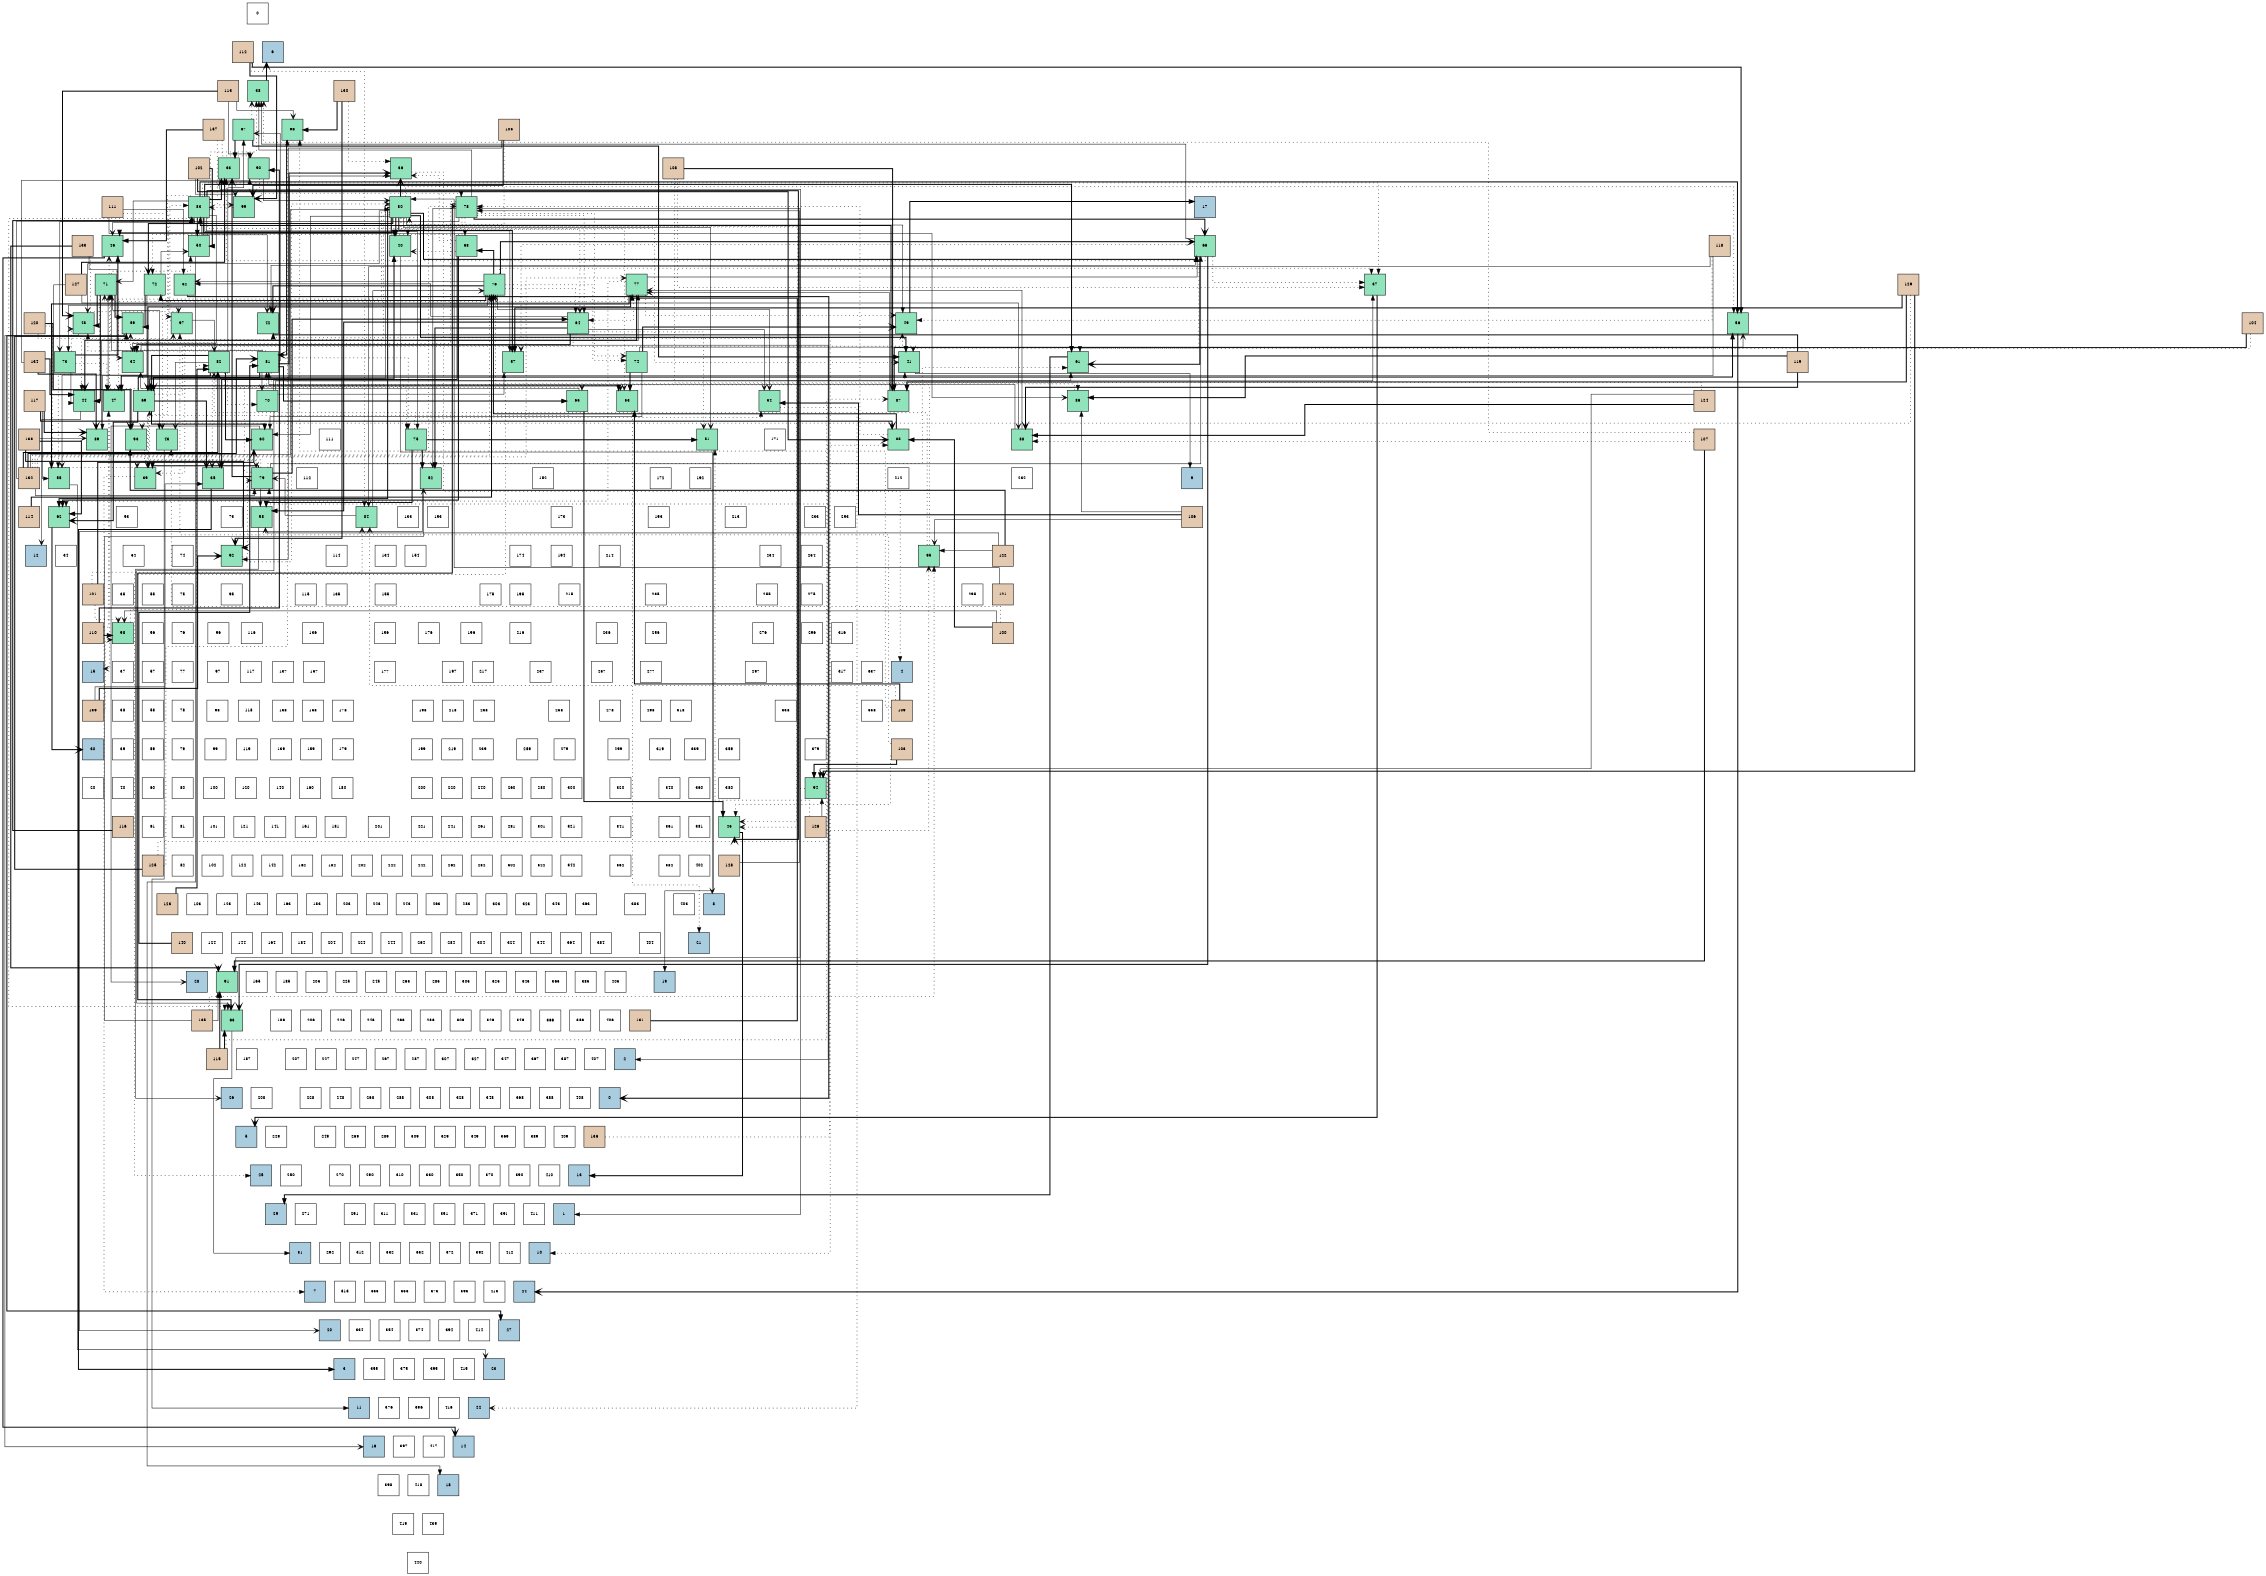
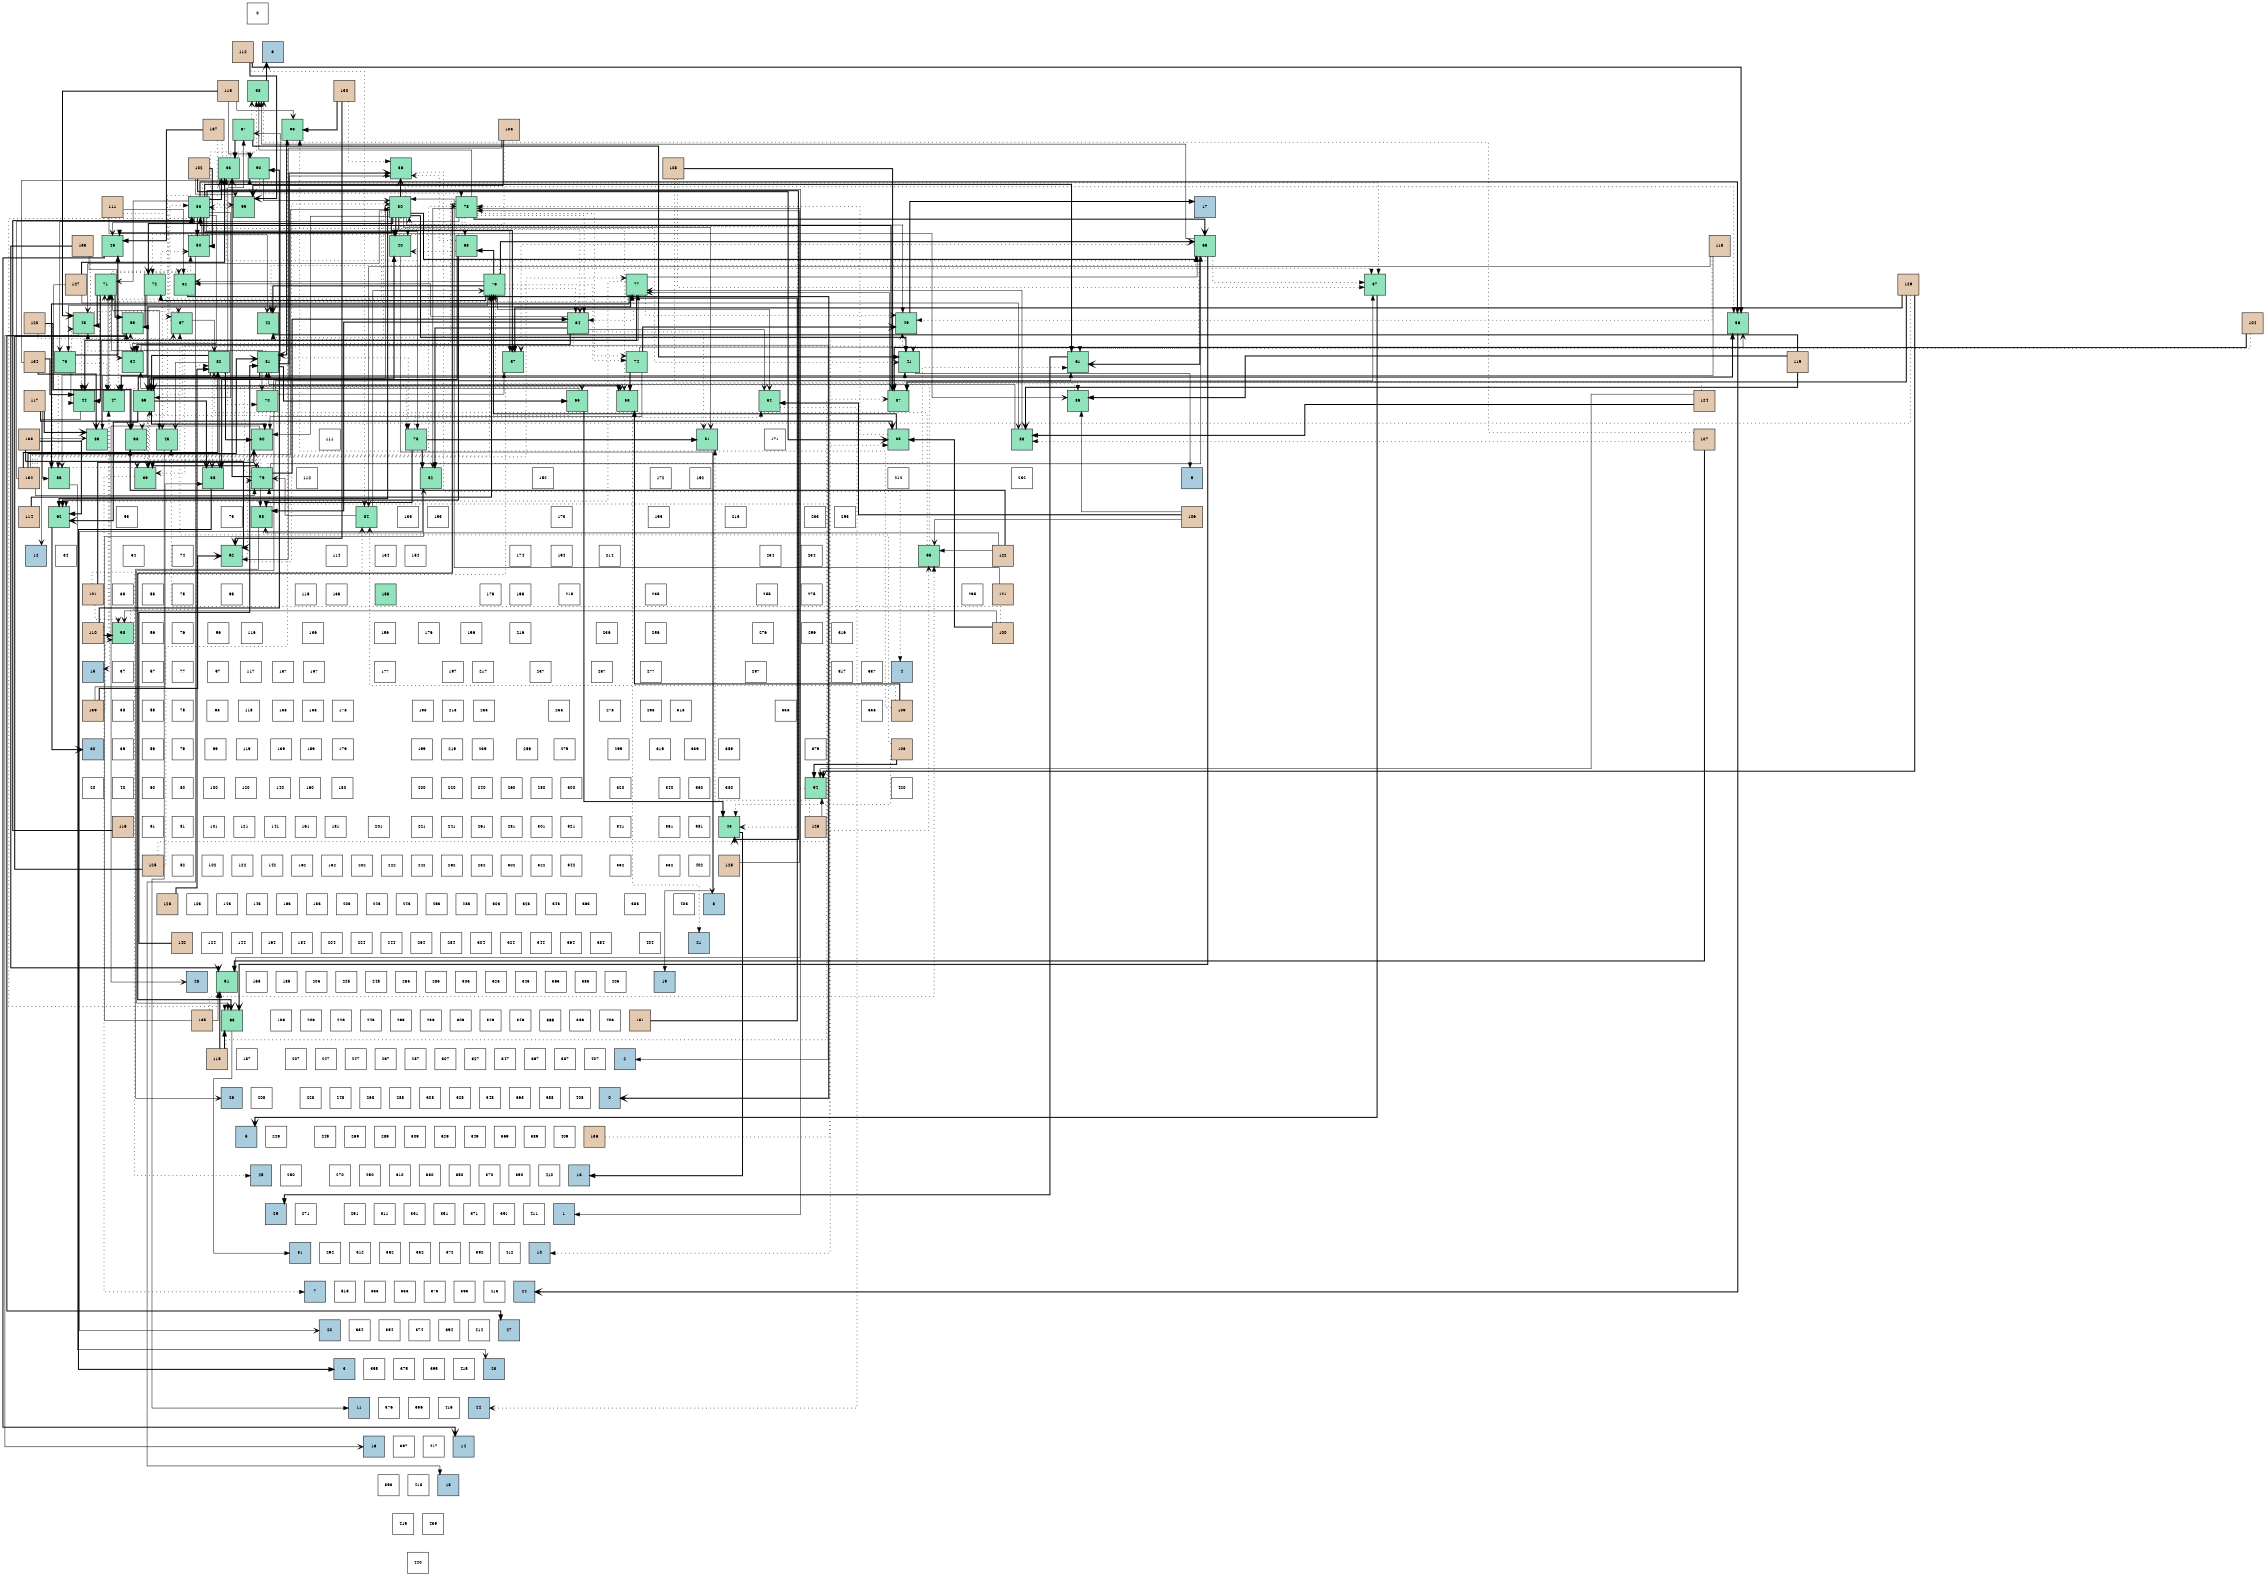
edge "72" -> "50": style solid -> dotted
edge "66" -> "42": style solid -> dotted
edge "71" -> "46": now "71" -> "32"
edge "83" -> "69": added
edge "64" -> "45": removed
node "155": fillcolor #ffffff -> #91e3bb
node "420": added
